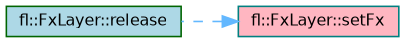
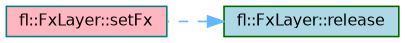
edge "fl::FxLayer::release" -> "fl::FxLayer::setFx": reversed
